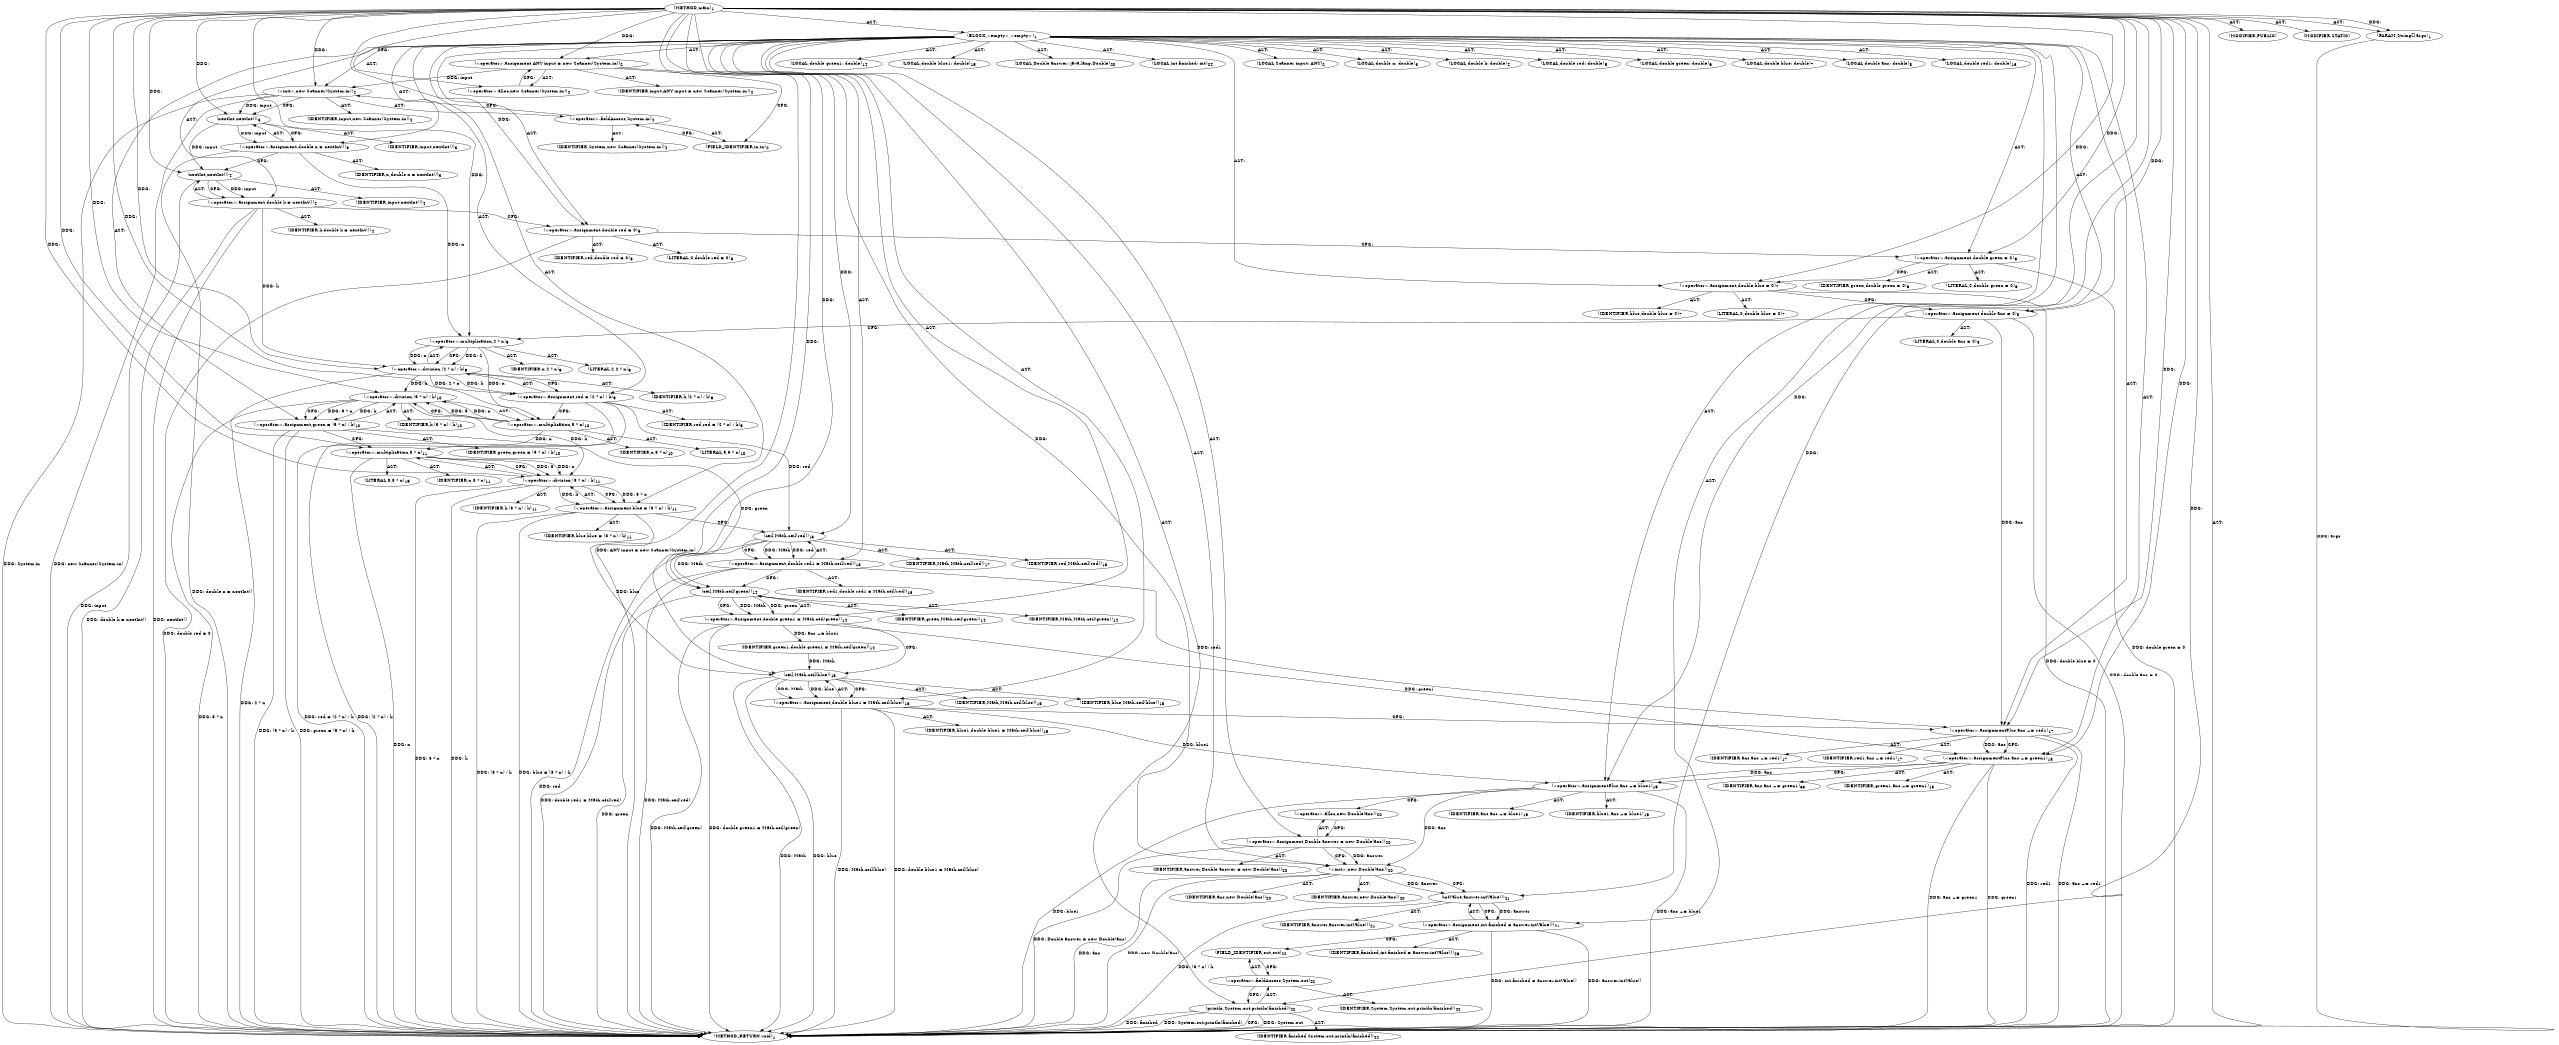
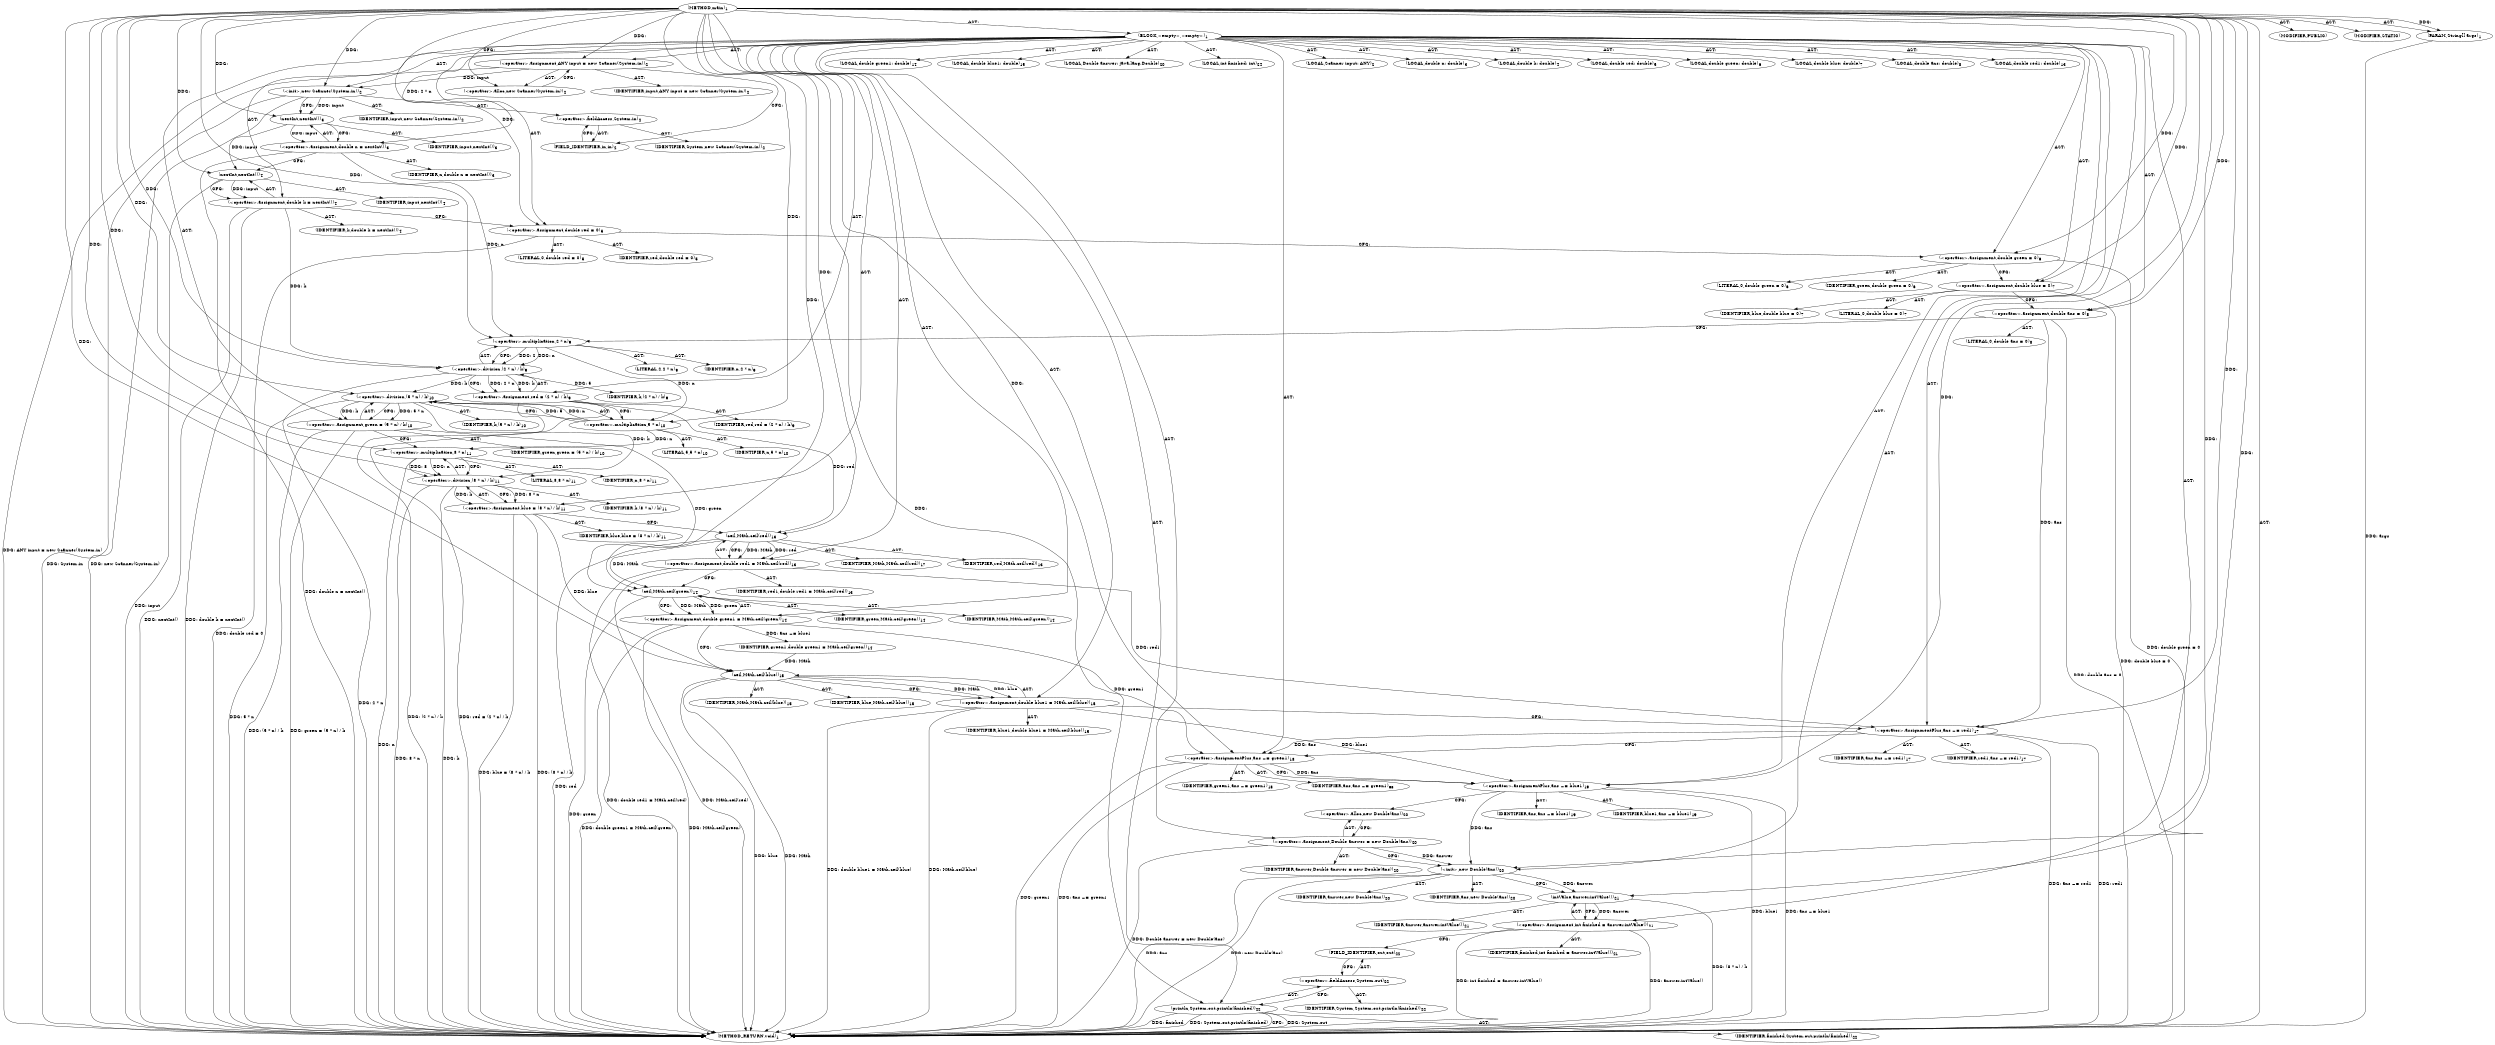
edge "(BLOCK,<empty>,<empty>)" -> "(<operator>.assignment,double n = nextInt())": label "AST: " -> "DDG: 2 * n"
edge "(<operator>.fieldAccess,System.in)" -> "(<init>,new Scanner(System.in))": removed, label "CFG:"
edge "(<operator>.division,(2 * n) / k)" -> "(IDENTIFIER,k,(2 * n) / k)": label "AST: " -> "DDG: 5"
node "(LITERAL,8,8 * n)": text "19" -> "11"
node "(IDENTIFIER,finished,int finished = answer.intValue())": text "26" -> "21"
